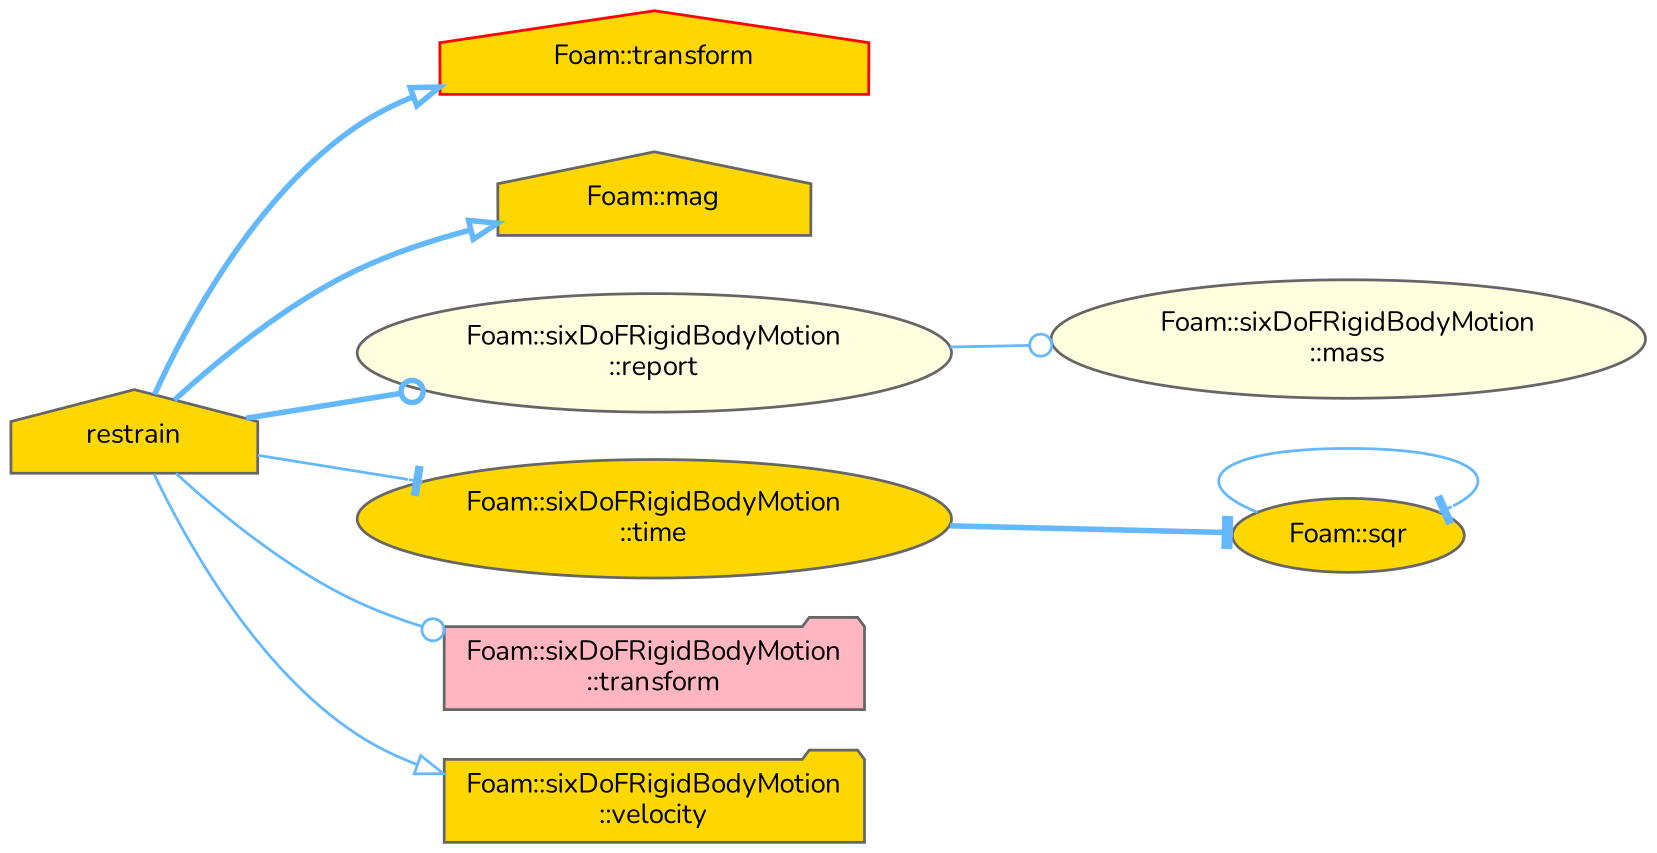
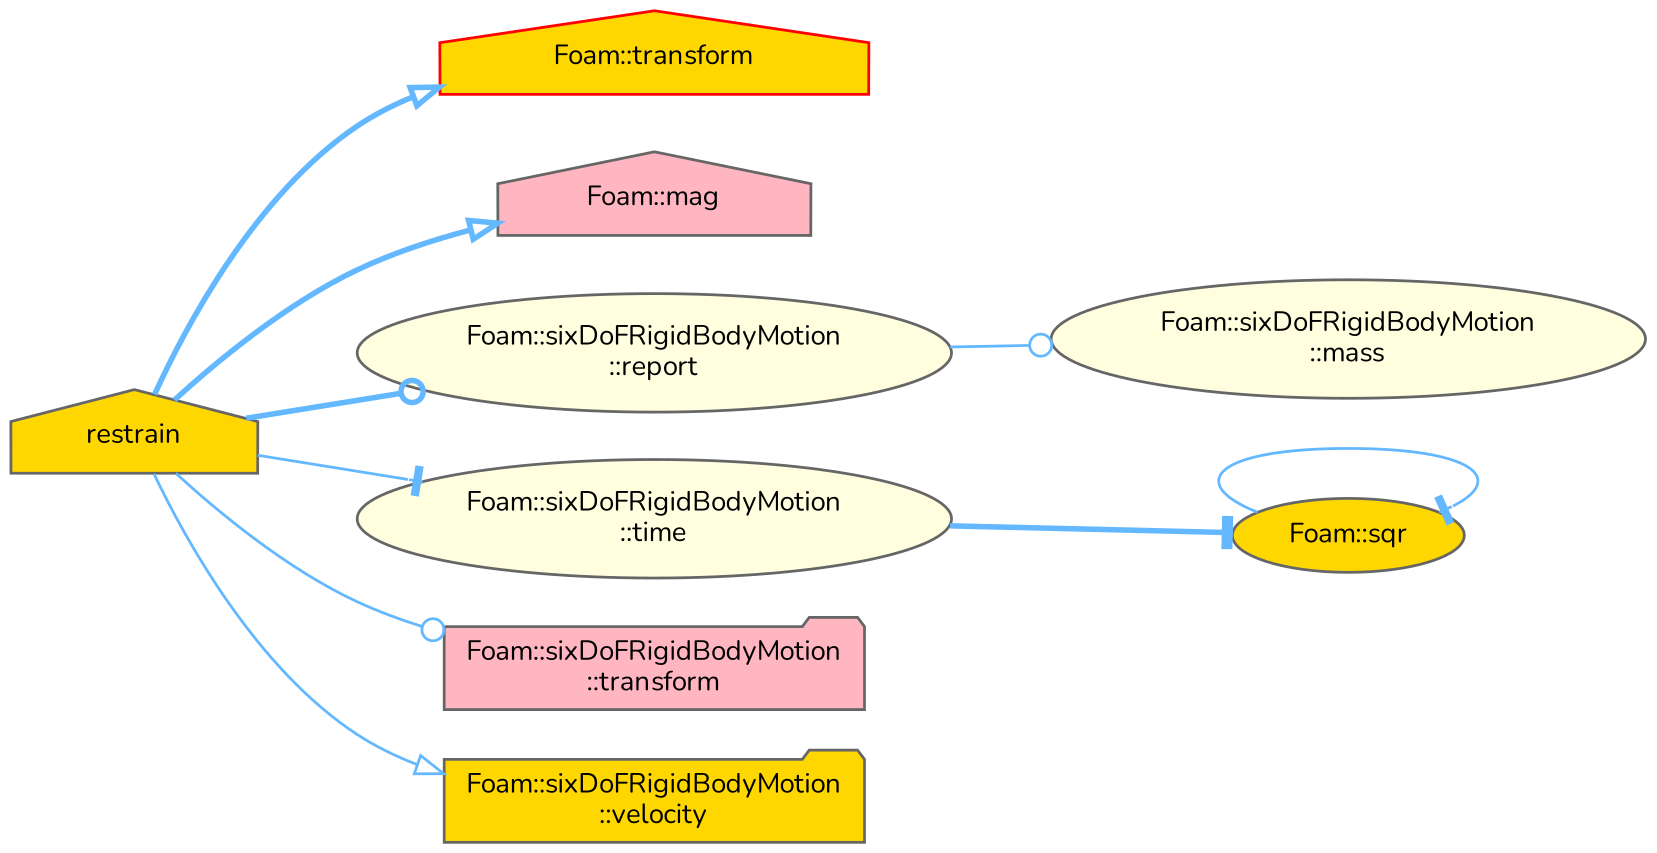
node "Foam::mag": fillcolor gold -> lightpink
node "Foam::sixDoFRigidBodyMotion ::time": fillcolor gold -> lightyellow
